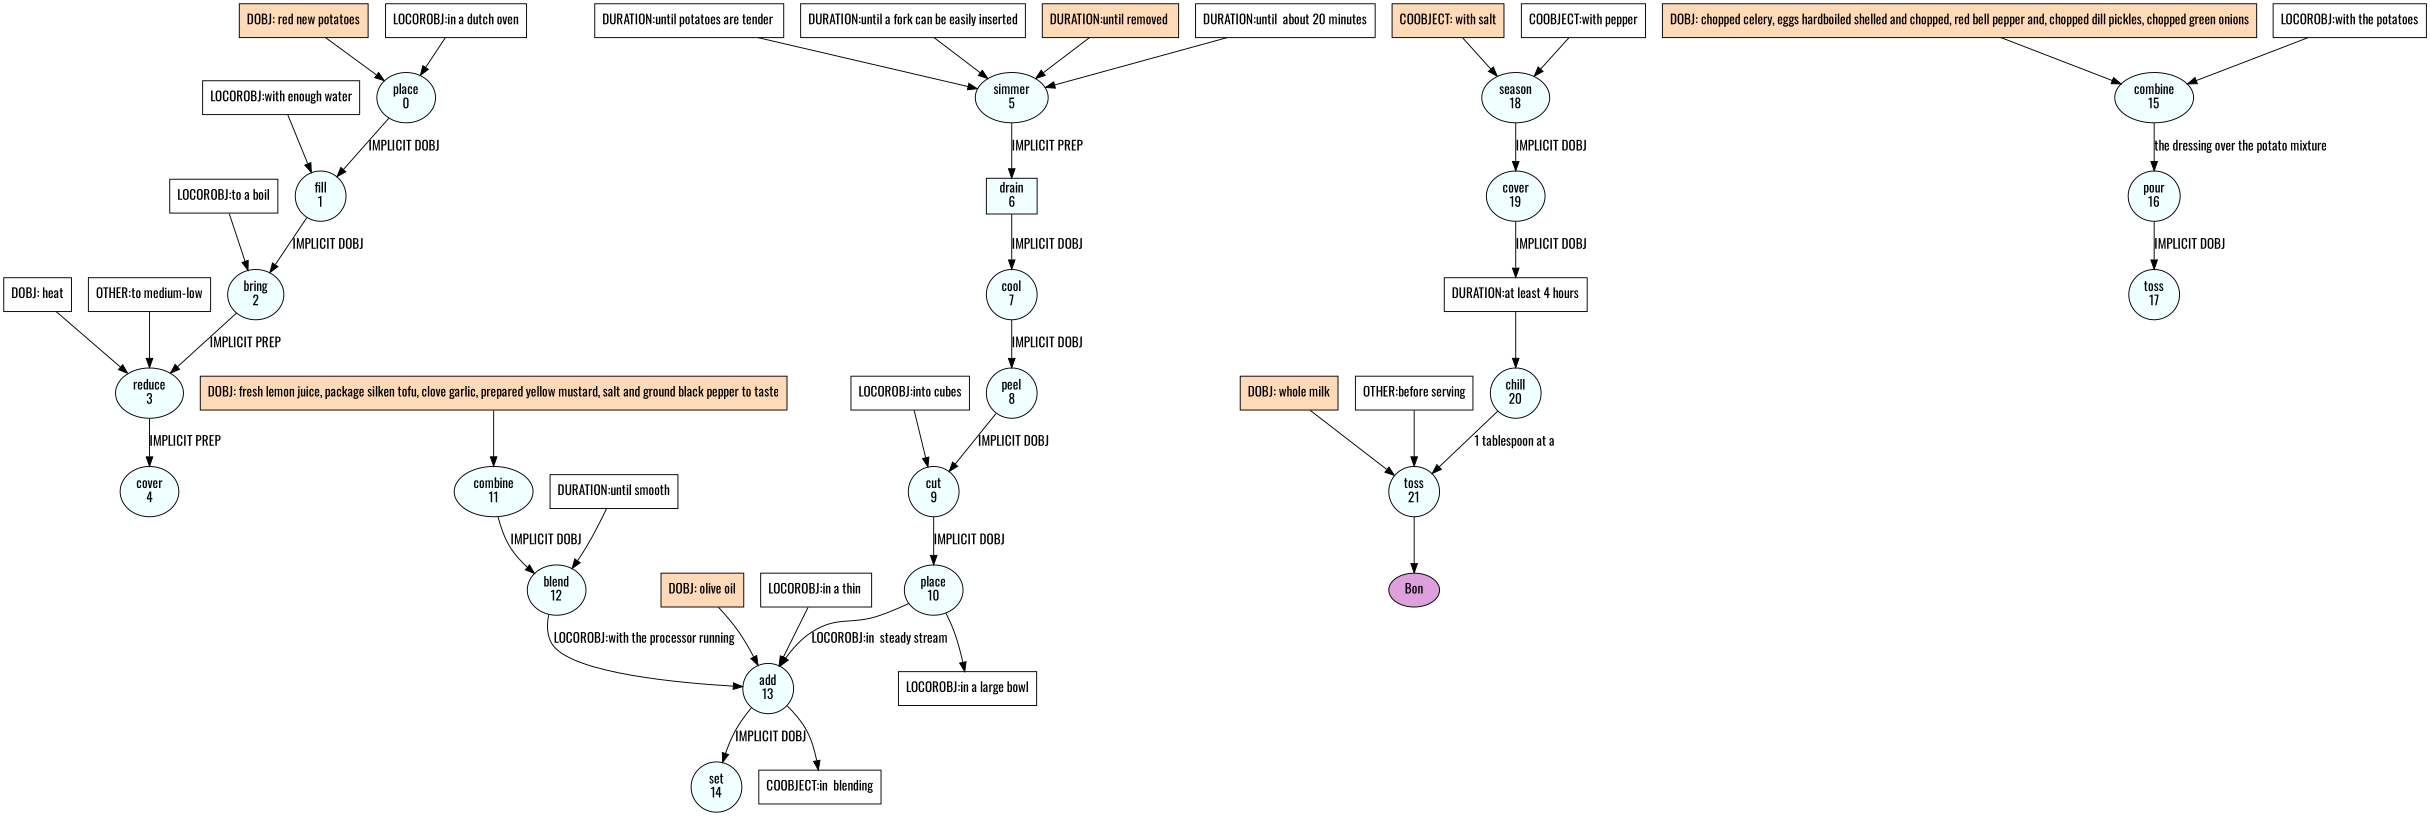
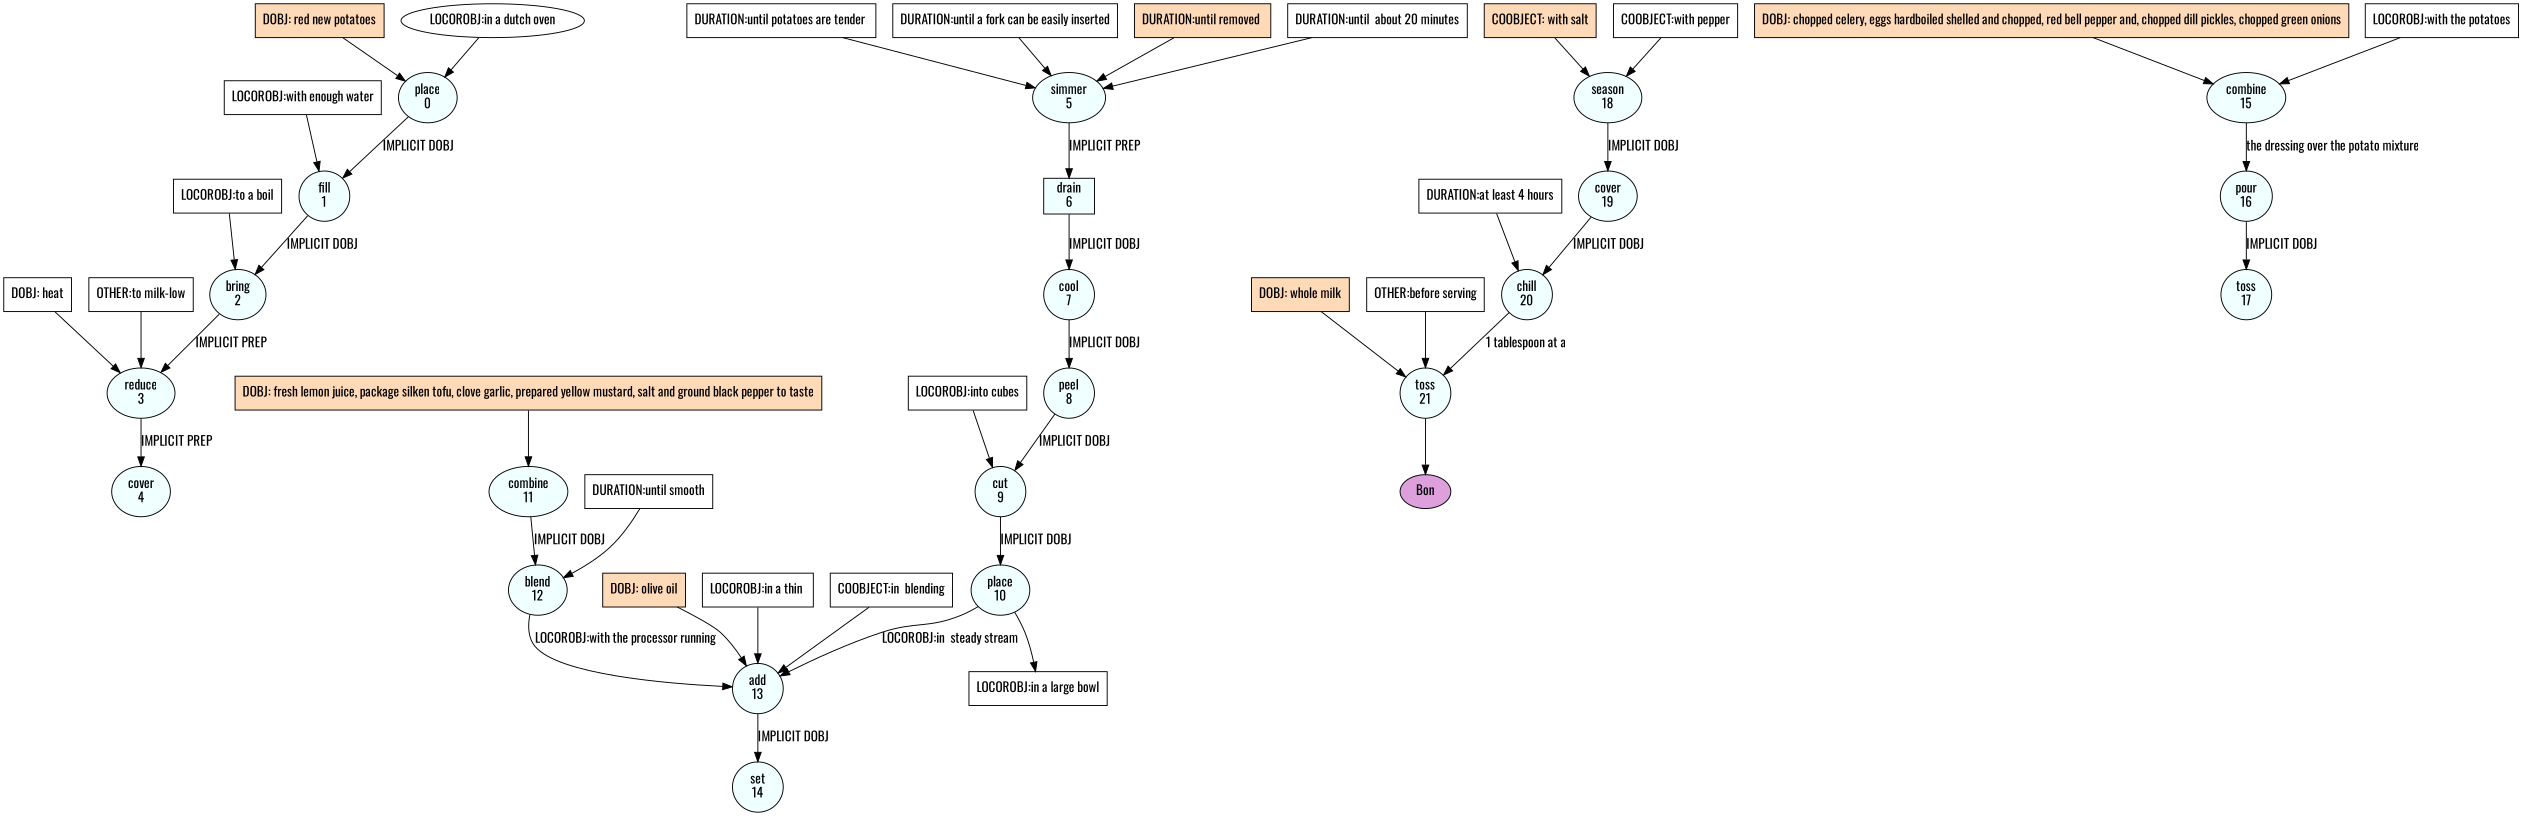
node "LOCOROBJ:in a dutch oven": shape box -> ellipse
edge "cover 19" -> "DURATION:at least 4 hours": now "cover 19" -> "chill 20"
node "OTHER:to medium-low": label "OTHER:to medium-low" -> "OTHER:to milk-low"
edge "add 13" -> "COOBJECT:in  blending": reversed
